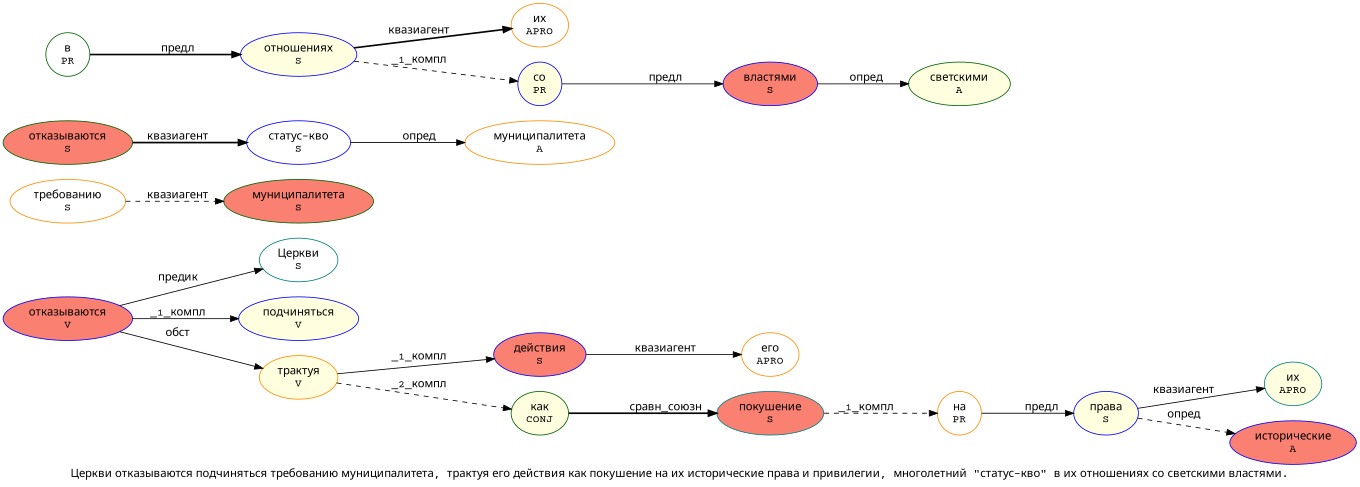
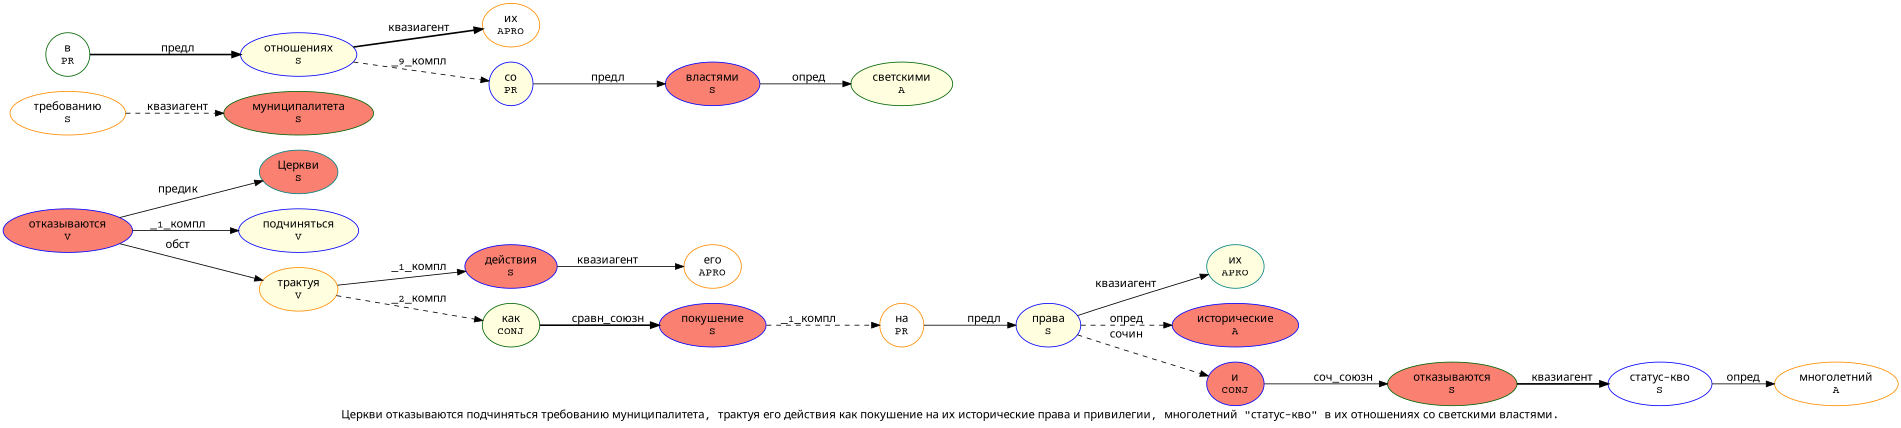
edge "отношениях S" -> "со PR": label "_1_компл" -> "_9_компл"
node "муниципалитета A": label "муниципалитета A" -> "многолетний A"
node "Церкви S": fillcolor white -> salmon
node "и CONJ": added
node "покушение S": color teal -> blue
